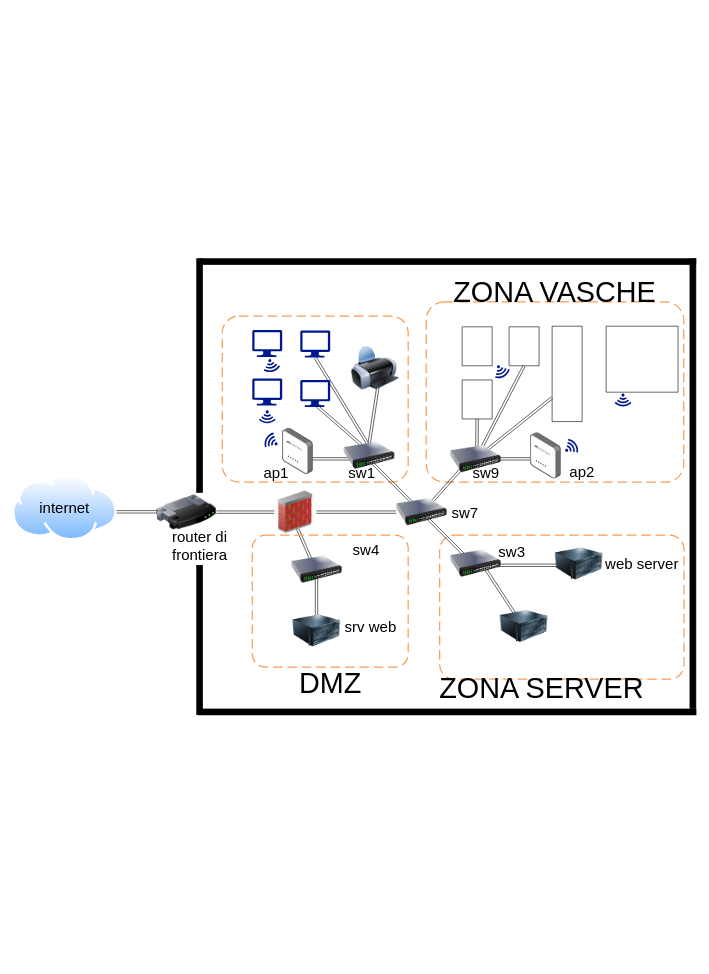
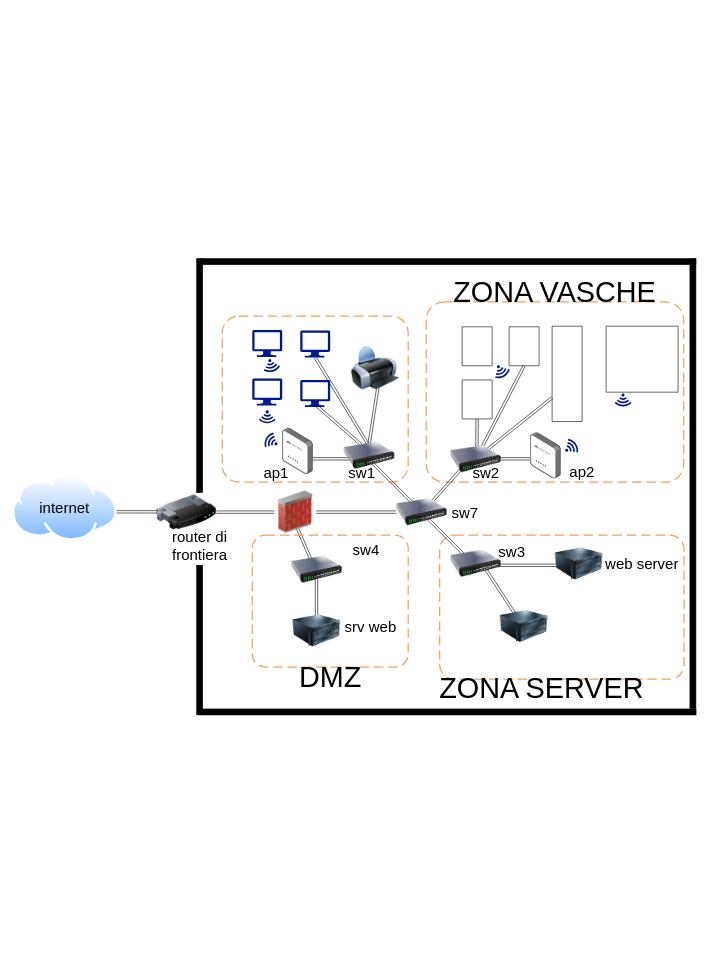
node "sw9": label "sw9" -> "sw2"
node "DMZ": moved (330, 683) -> (330, 677)
